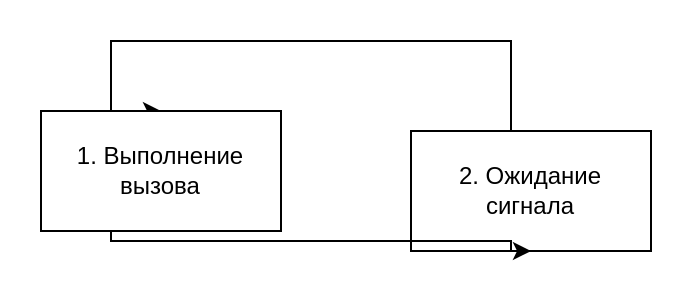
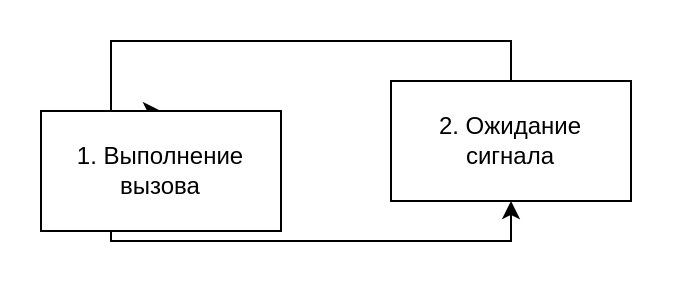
node "2. Ожидание сигнала": moved (531, 191) -> (511, 141)
